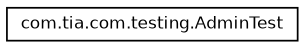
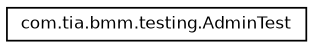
node "com.tia.com.testing.AdminTest": label "com.tia.com.testing.AdminTest" -> "com.tia.bmm.testing.AdminTest"
